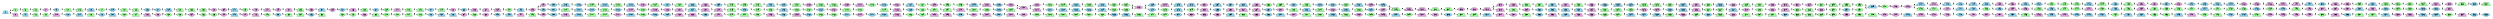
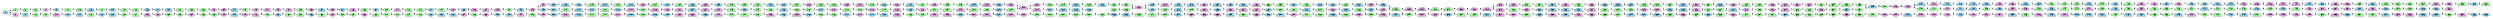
node "S176": added
node "S188": fillcolor palegreen -> plum
node "S229": removed
node "S270": fillcolor plum -> palegreen
node "S60": added
